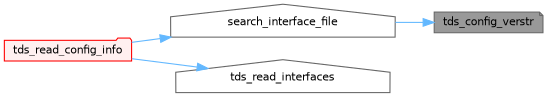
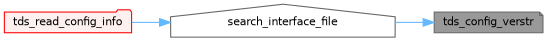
node "tds_read_interfaces": removed
